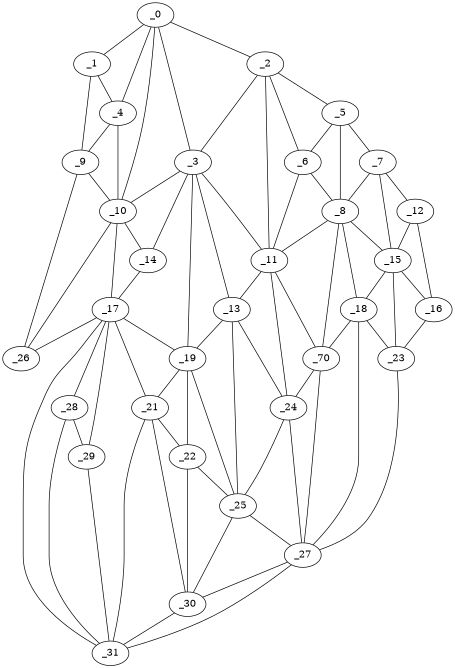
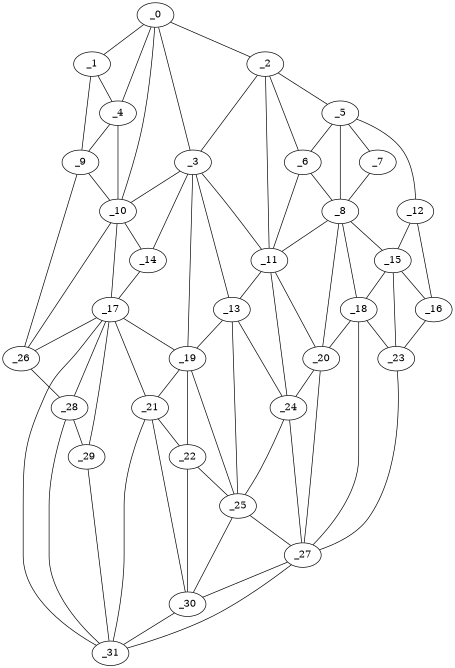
edge "_7" -- "_12": now "_5" -- "_12"
edge "_7" -- "_15": removed
node "_70": label "_70" -> "_20"
edge "_26" -- "_28": added
